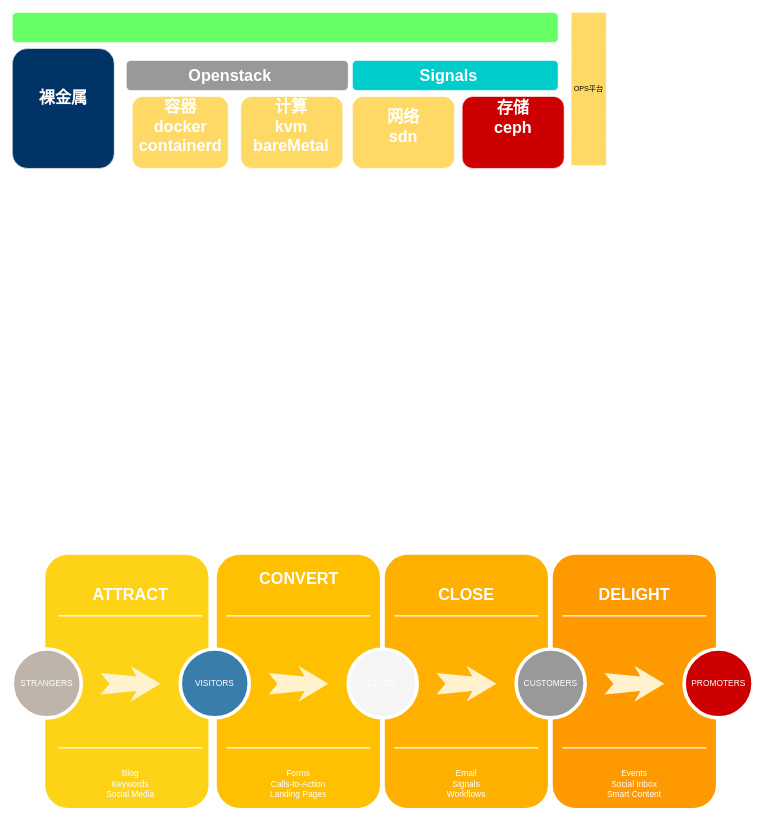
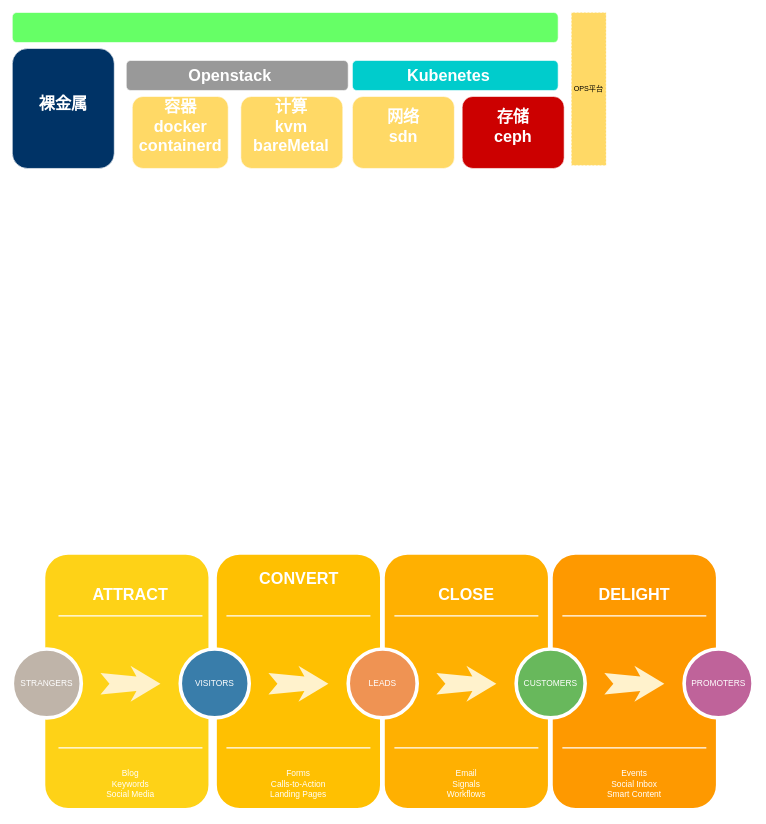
node "Signals": label "Signals" -> "Kubenetes"
node "裸金属": moved (63, 98) -> (63, 104)
node "存储 ceph": moved (513, 117) -> (513, 126)
node "LEADS": fillcolor #f5f5f5 -> #ef9353
node "CUSTOMERS": fillcolor #999999 -> #68b85c
node "PROMOTERS": fillcolor #cc0000 -> #bf639a
